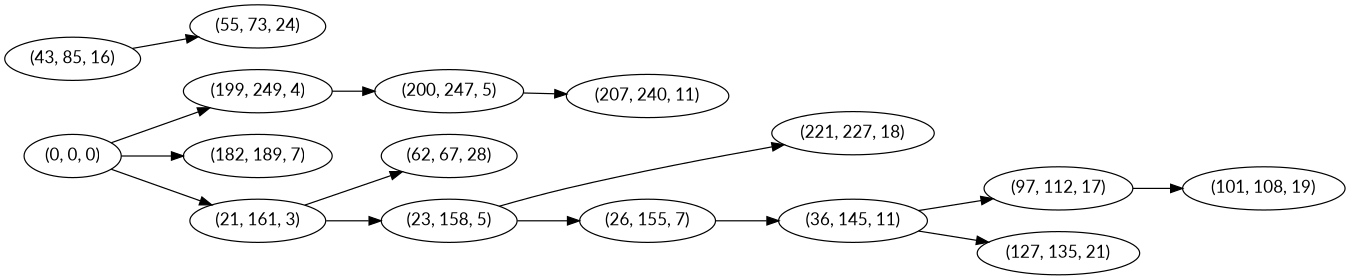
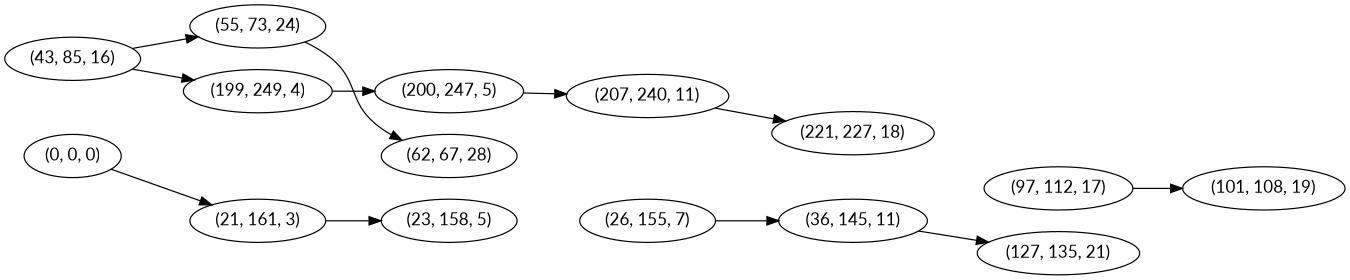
edge "(0, 0, 0)" -> "(199, 249, 4)": now "(43, 85, 16)" -> "(199, 249, 4)"
node "(182, 189, 7)": removed
edge "(23, 158, 5)" -> "(221, 227, 18)": now "(207, 240, 11)" -> "(221, 227, 18)"
edge "(21, 161, 3)" -> "(62, 67, 28)": now "(55, 73, 24)" -> "(62, 67, 28)"
edge "(36, 145, 11)" -> "(97, 112, 17)": removed
edge "(23, 158, 5)" -> "(26, 155, 7)": removed
